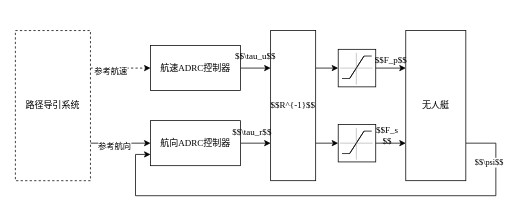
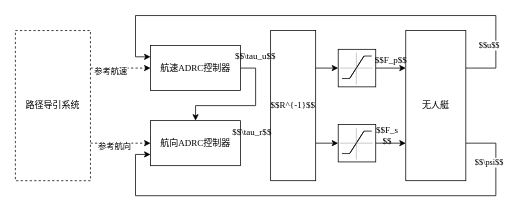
edge "无人艇" -> "航速ADRC控制器": added, label "$$u$$"
edge "航速ADRC控制器" -> "$$R^{-1}$$": now "航速ADRC控制器" -> "航向ADRC控制器"
edge "路径导引系统" -> "航向ADRC控制器": style solid -> dashed
edge "航向ADRC控制器" -> "$$R^{-1}$$": removed
